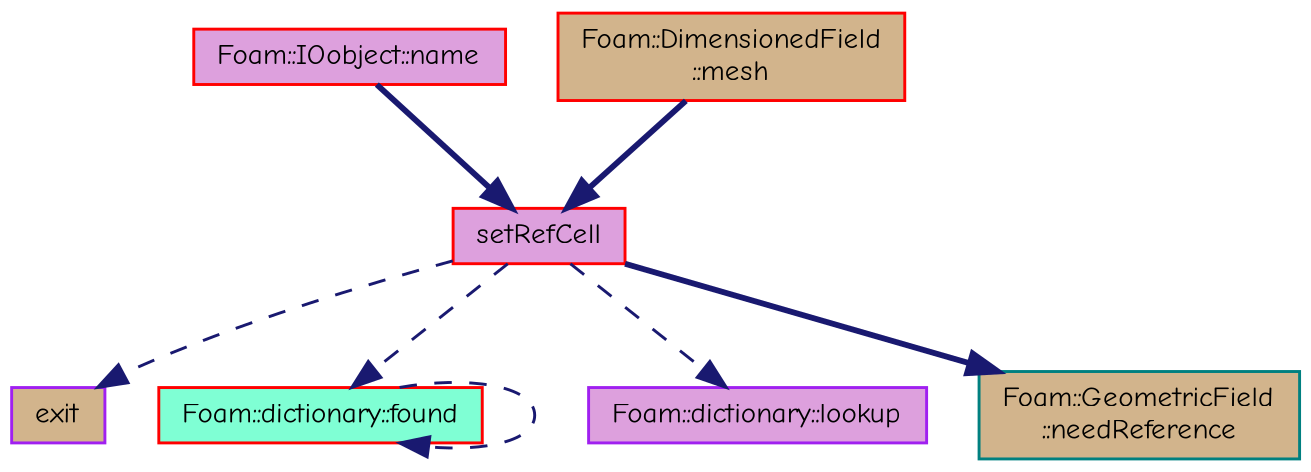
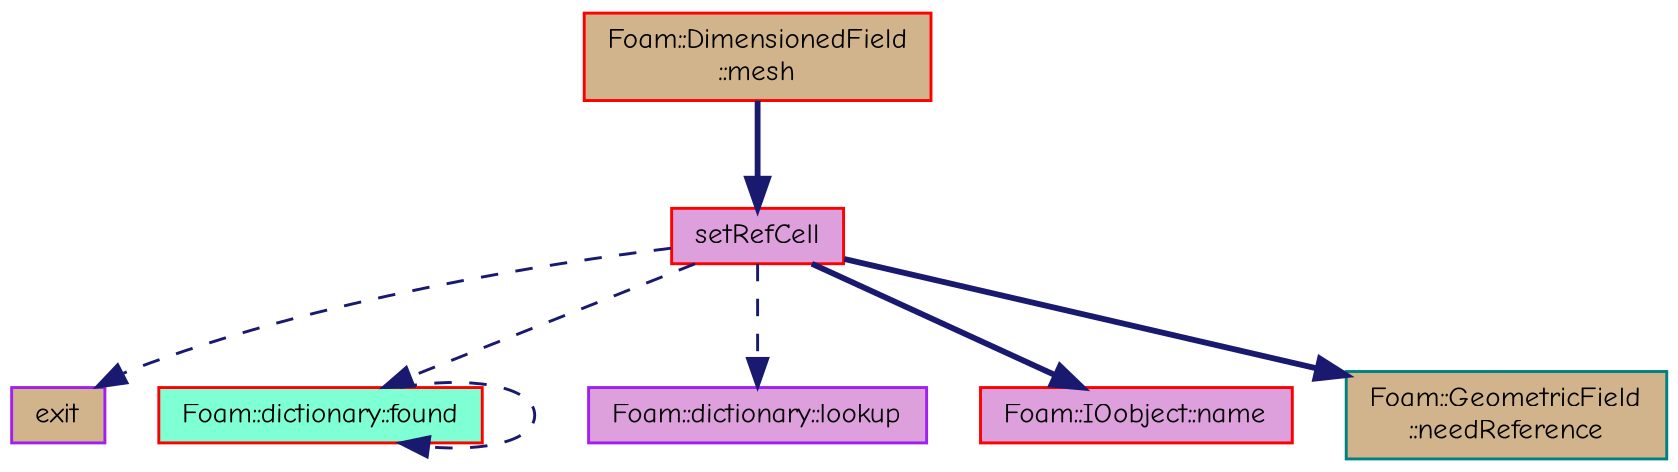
edge "Foam::IOobject::name" -> "setRefCell": reversed
